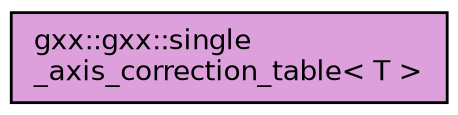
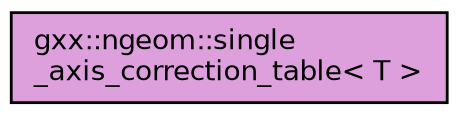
node "gxx::gxx::single _axis_correction_table< T >": label "gxx::gxx::single _axis_correction_table< T >" -> "gxx::ngeom::single _axis_correction_table< T >"
